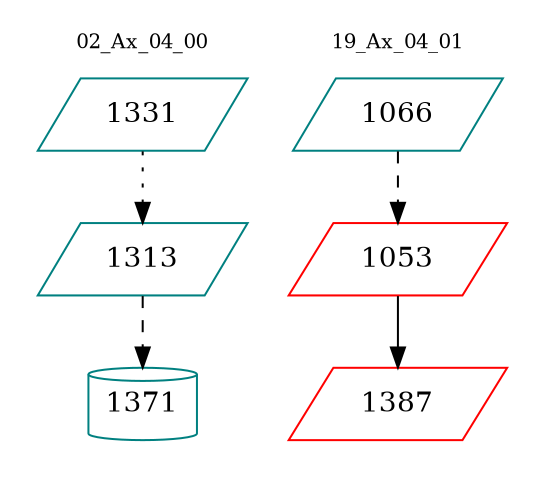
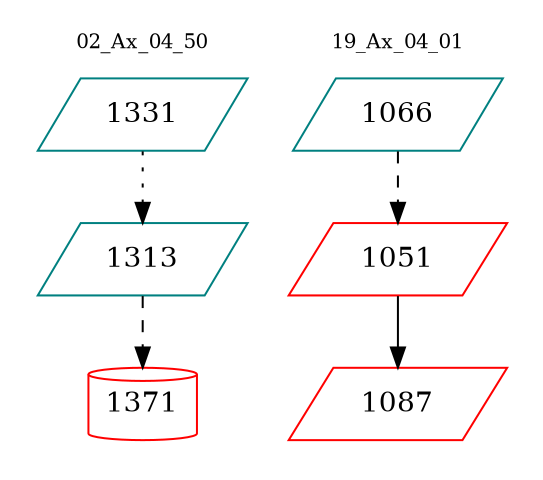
cluster "02_Ax_04_00": label "02_Ax_04_00" -> "02_Ax_04_50"
node "1053": label "1053" -> "1051"
node "1371": color teal -> red
node "1387": label "1387" -> "1087"
